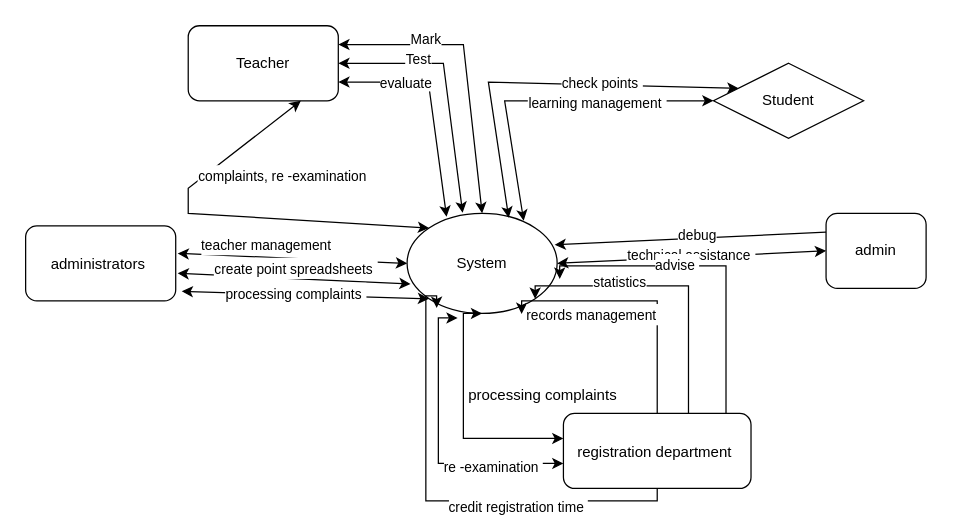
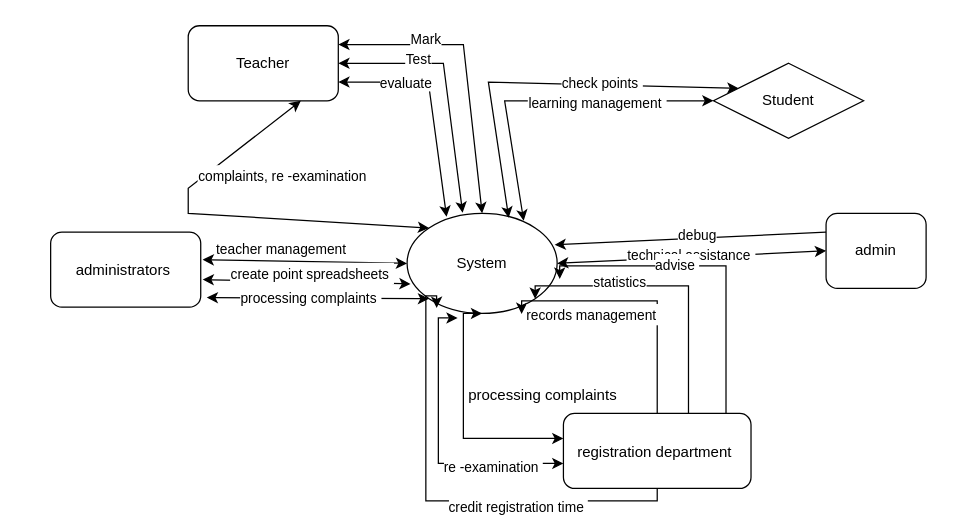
node "administrators": moved (101, 263) -> (126, 269)
